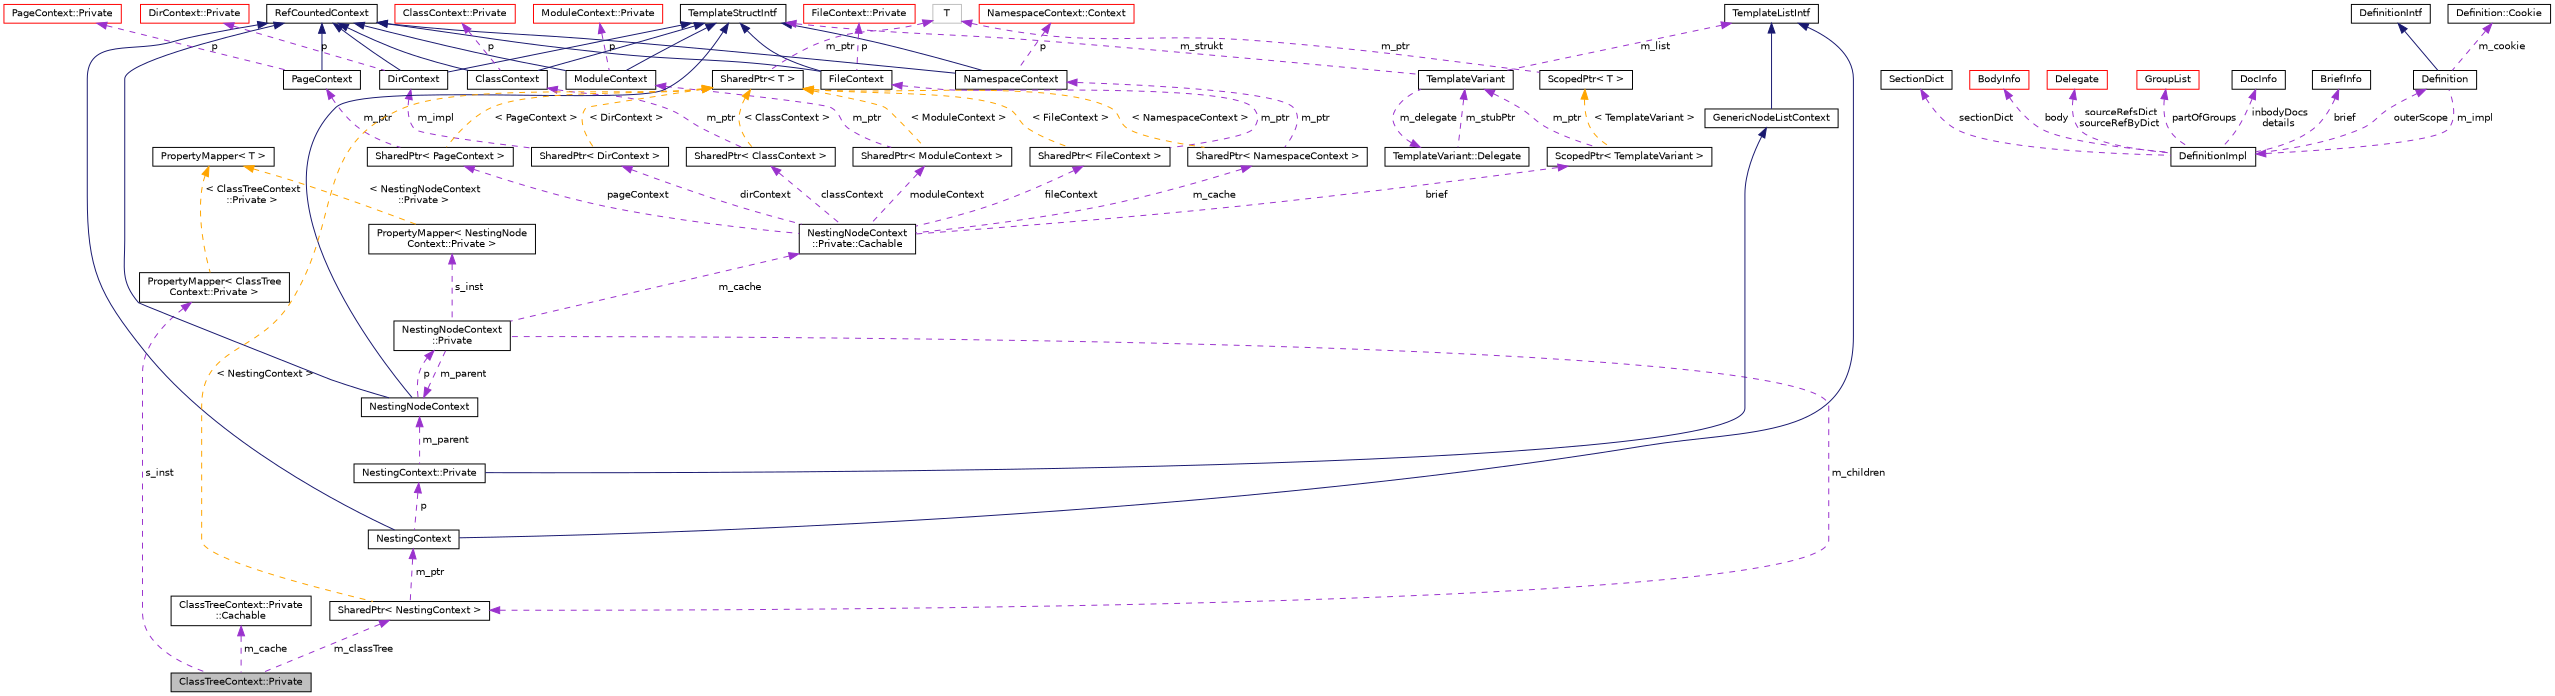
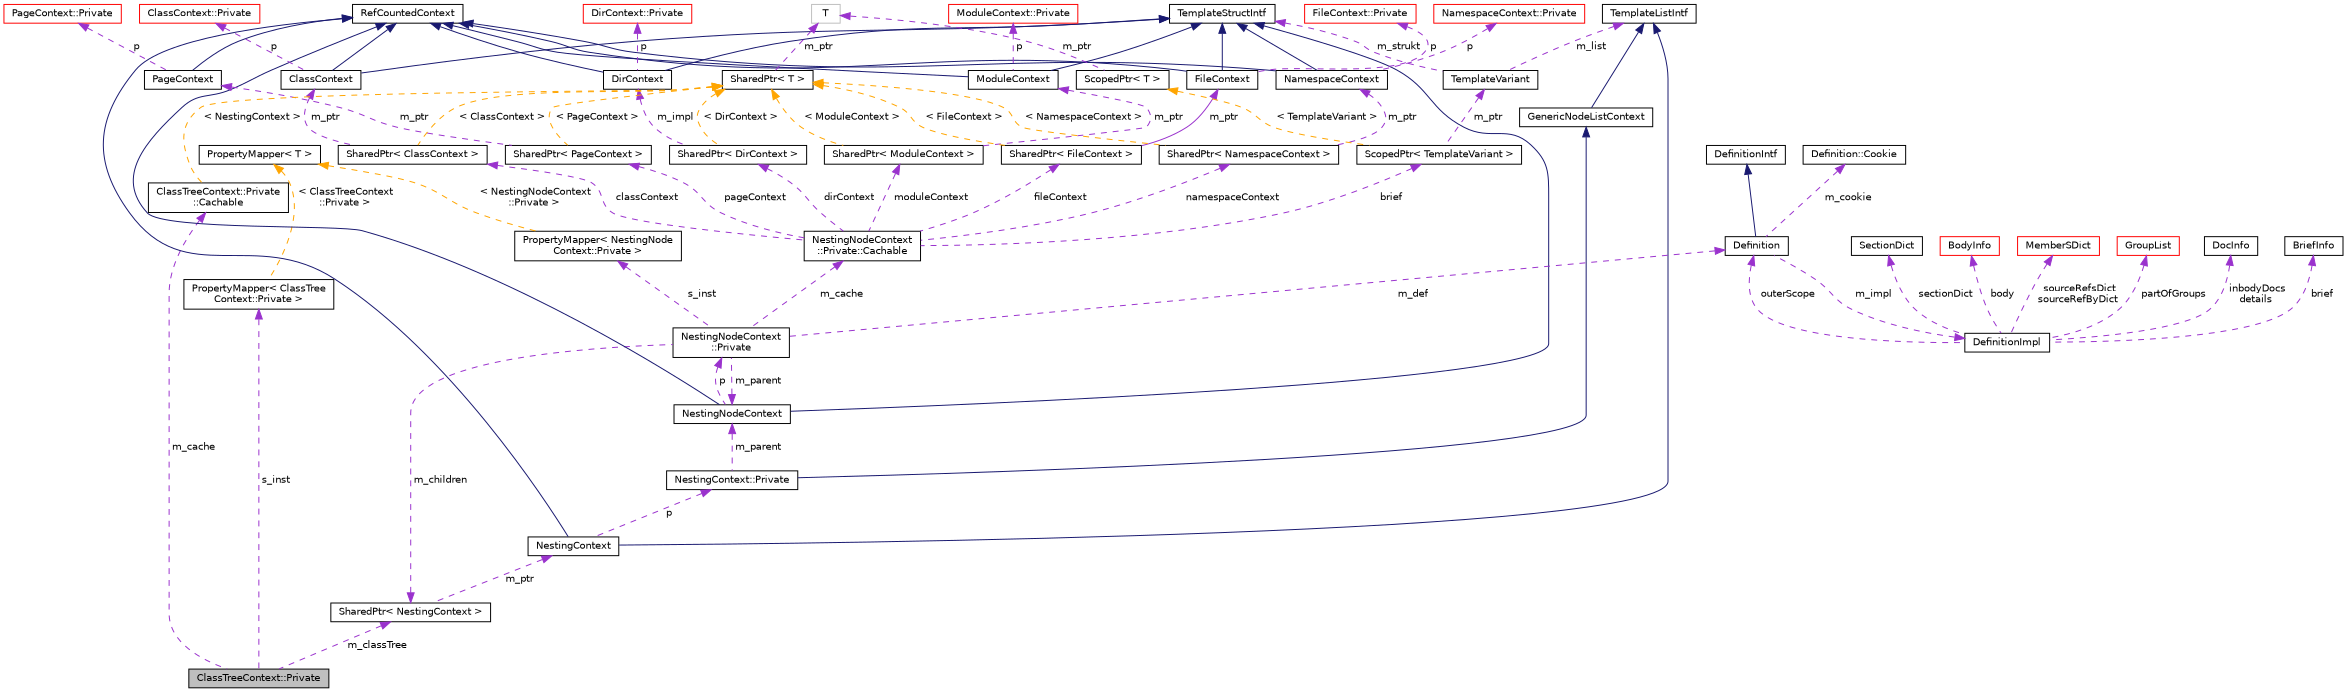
node "NamespaceContext::Context": label "NamespaceContext::Context" -> "NamespaceContext::Private"
node "Delegate": label "Delegate" -> "MemberSDict"
edge "SharedPtr< FileContext >" -> "FileContext": style dashed -> solid
node "TemplateVariant::Delegate": removed
edge "NestingNodeContext ::Private::Cachable" -> "SharedPtr< NamespaceContext >": label " m_cache" -> " namespaceContext"
edge "SharedPtr< NestingContext >" -> "SharedPtr< T >": now "ClassTreeContext::Private ::Cachable" -> "SharedPtr< T >"
edge "NestingNodeContext ::Private" -> "Definition": added, label "m_def"
